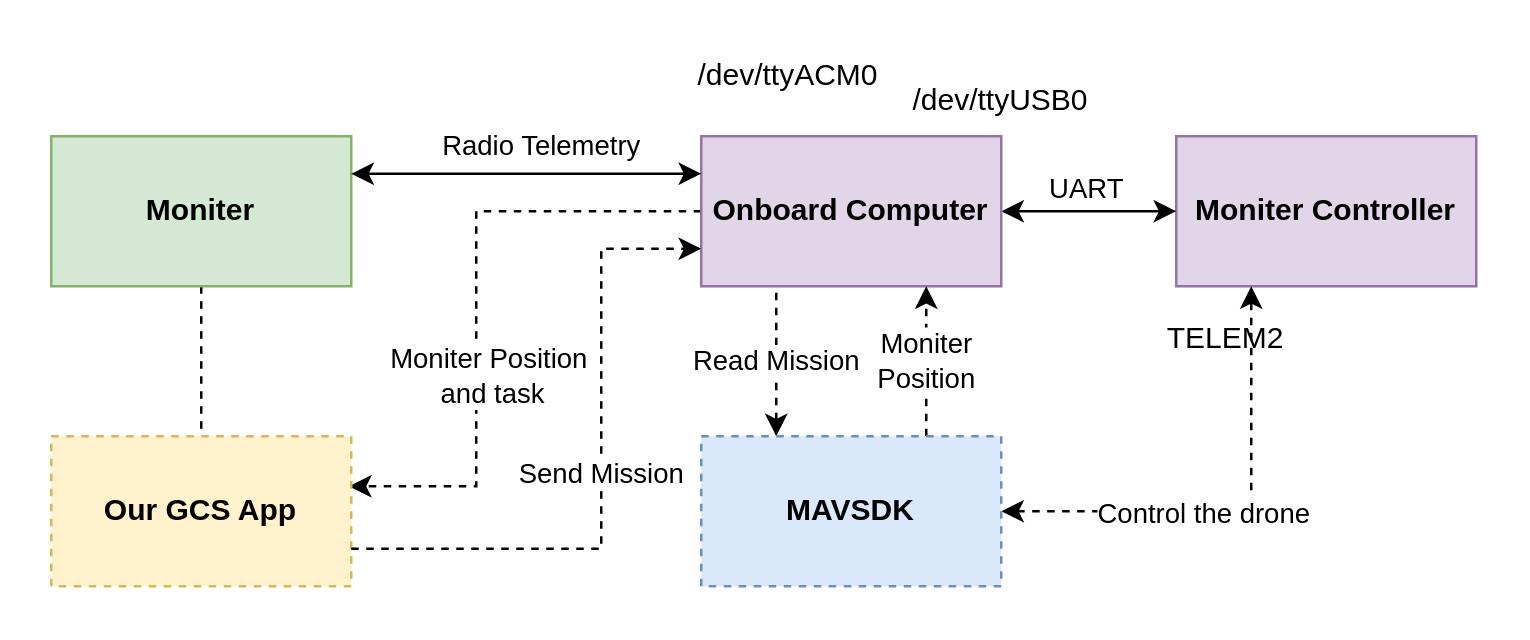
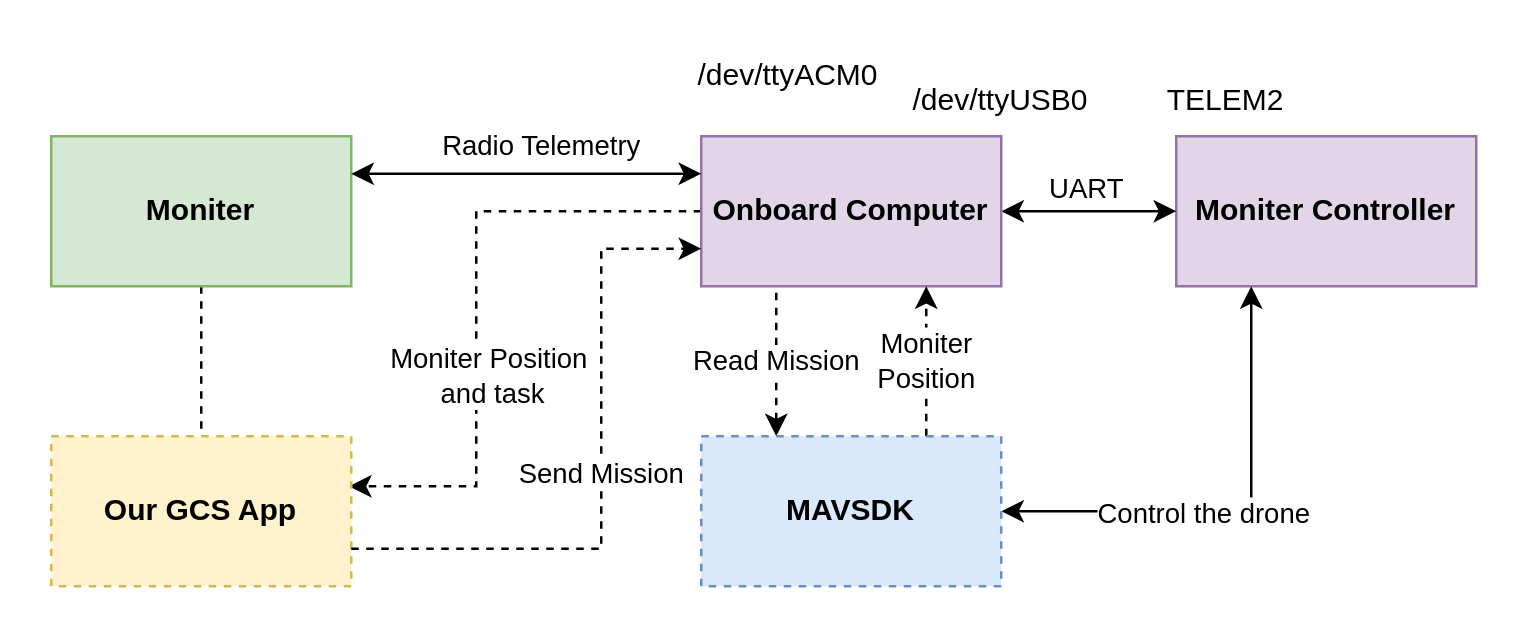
node "TELEM2": moved (1226, 339) -> (1226, 101)
edge "Moniter Controller" -- "MAVSDK": style dashed -> solid
